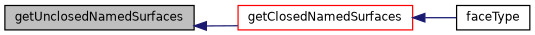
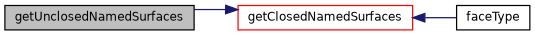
edge "getClosedNamedSurfaces" -> "getUnclosedNamedSurfaces": reversed
